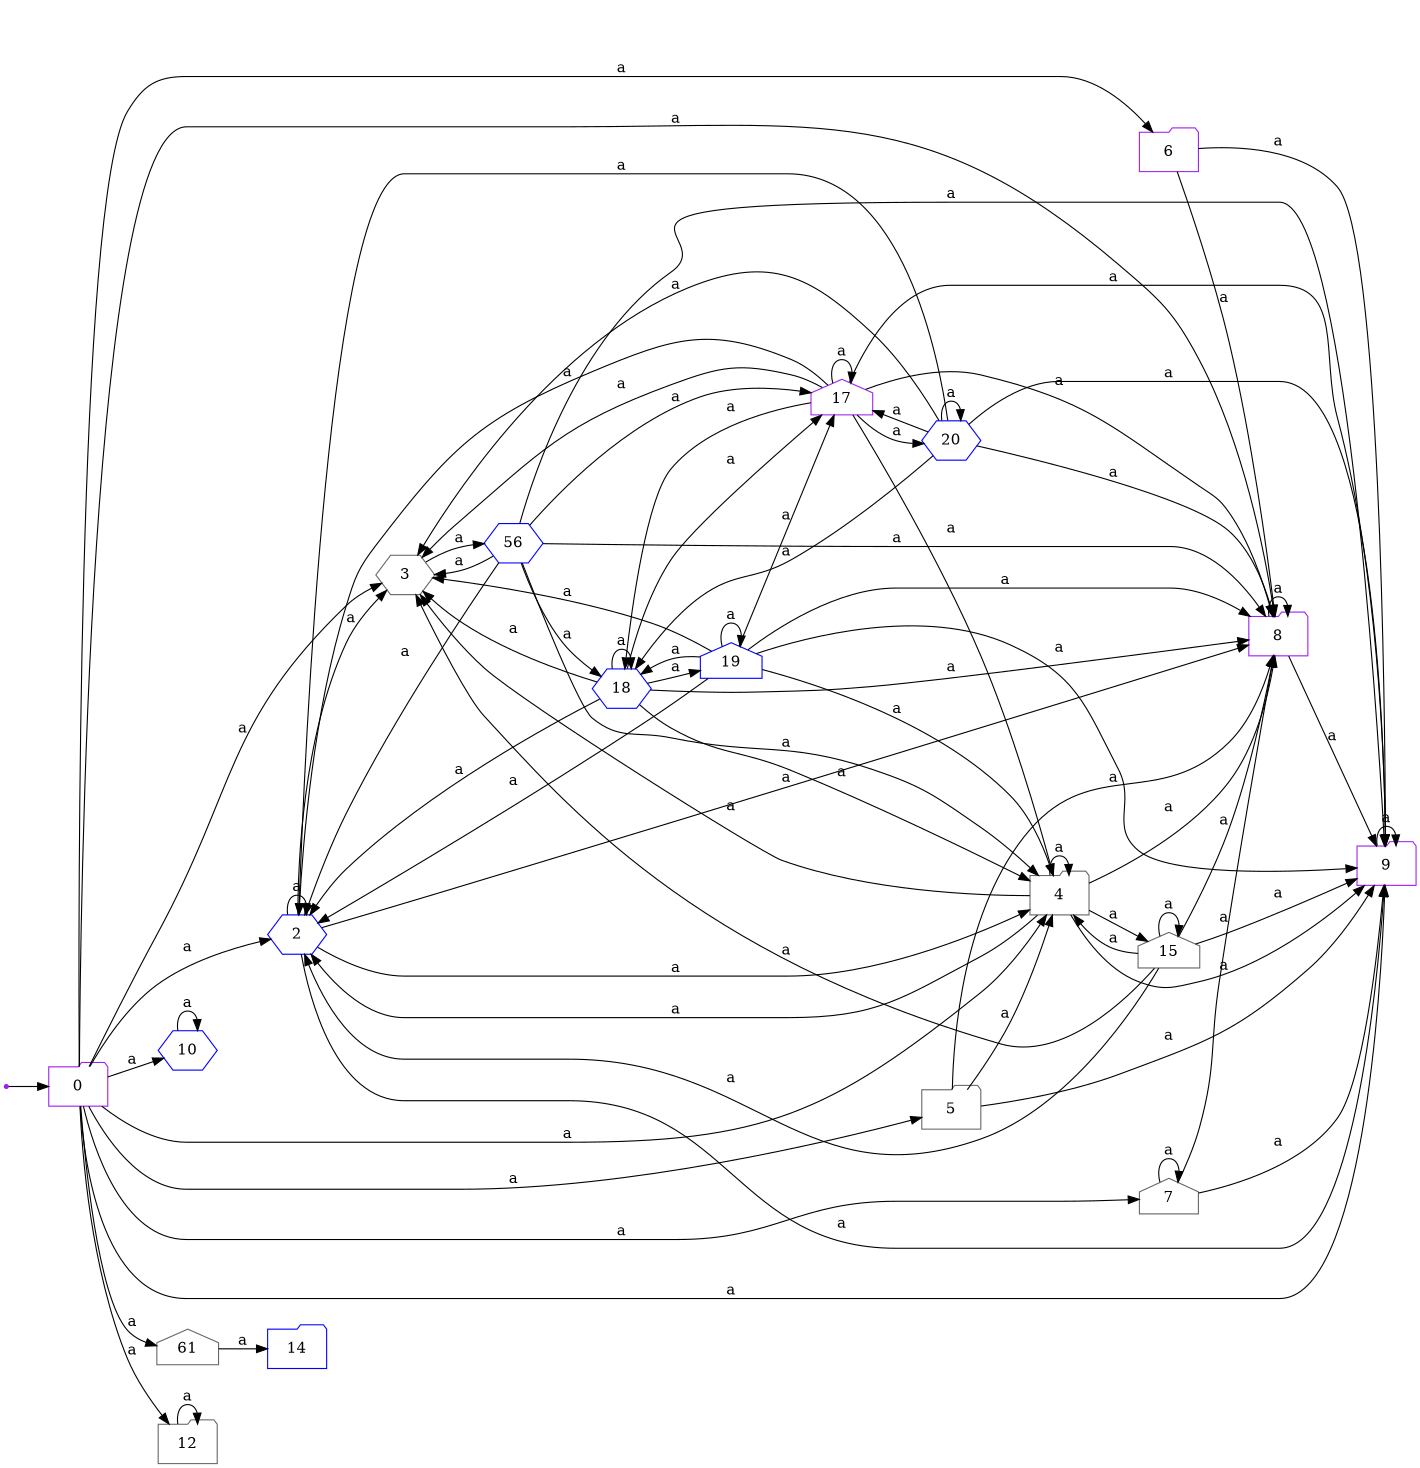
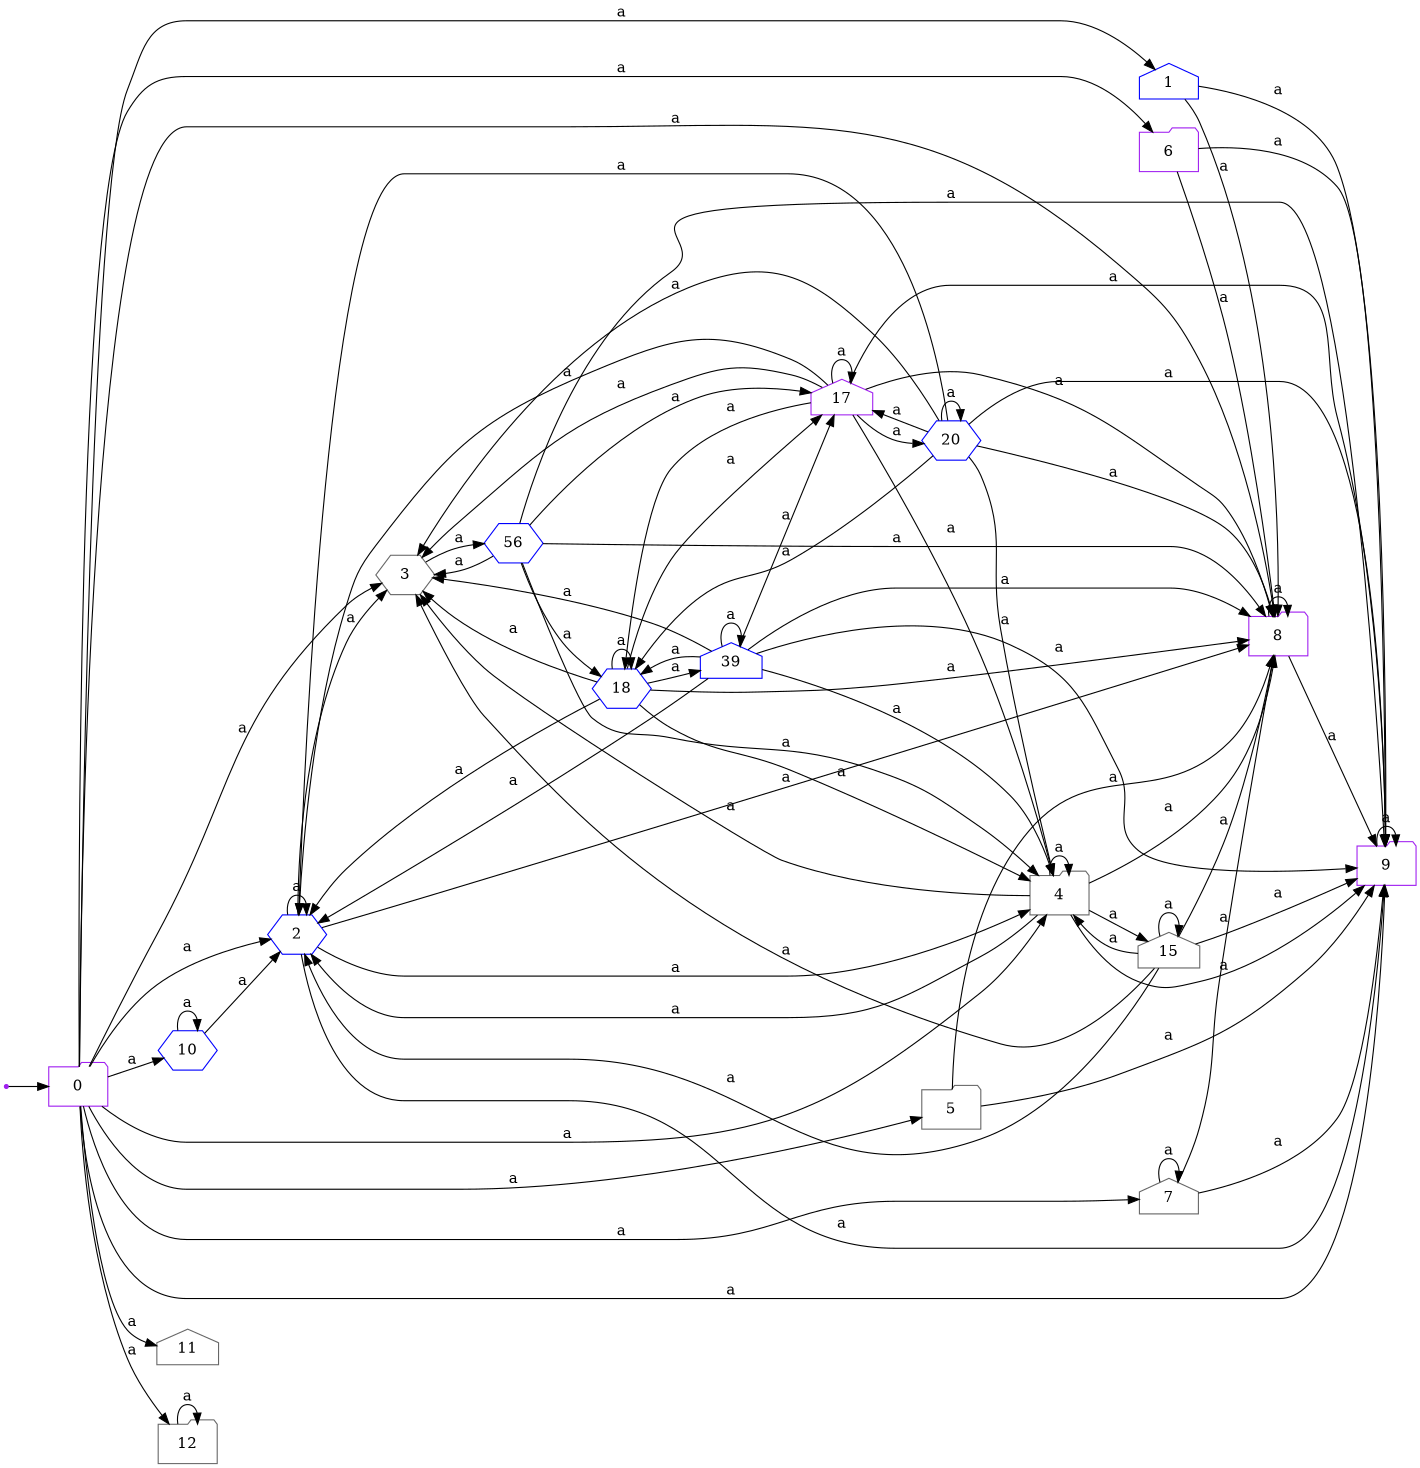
node "1": added
node "19": label "19" -> "39"
edge "56" -> "2": now "10" -> "2"
edge "5" -> "4": now "20" -> "4"
node "61": label "61" -> "11"
node "14": removed
